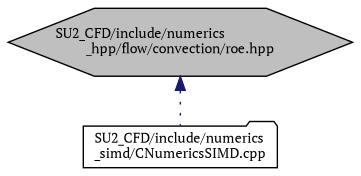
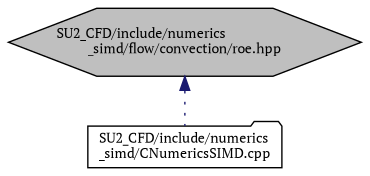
node "SU2_CFD/include/numerics _hpp/flow/convection/roe.hpp": label "SU2_CFD/include/numerics _hpp/flow/convection/roe.hpp" -> "SU2_CFD/include/numerics _simd/flow/convection/roe.hpp"
